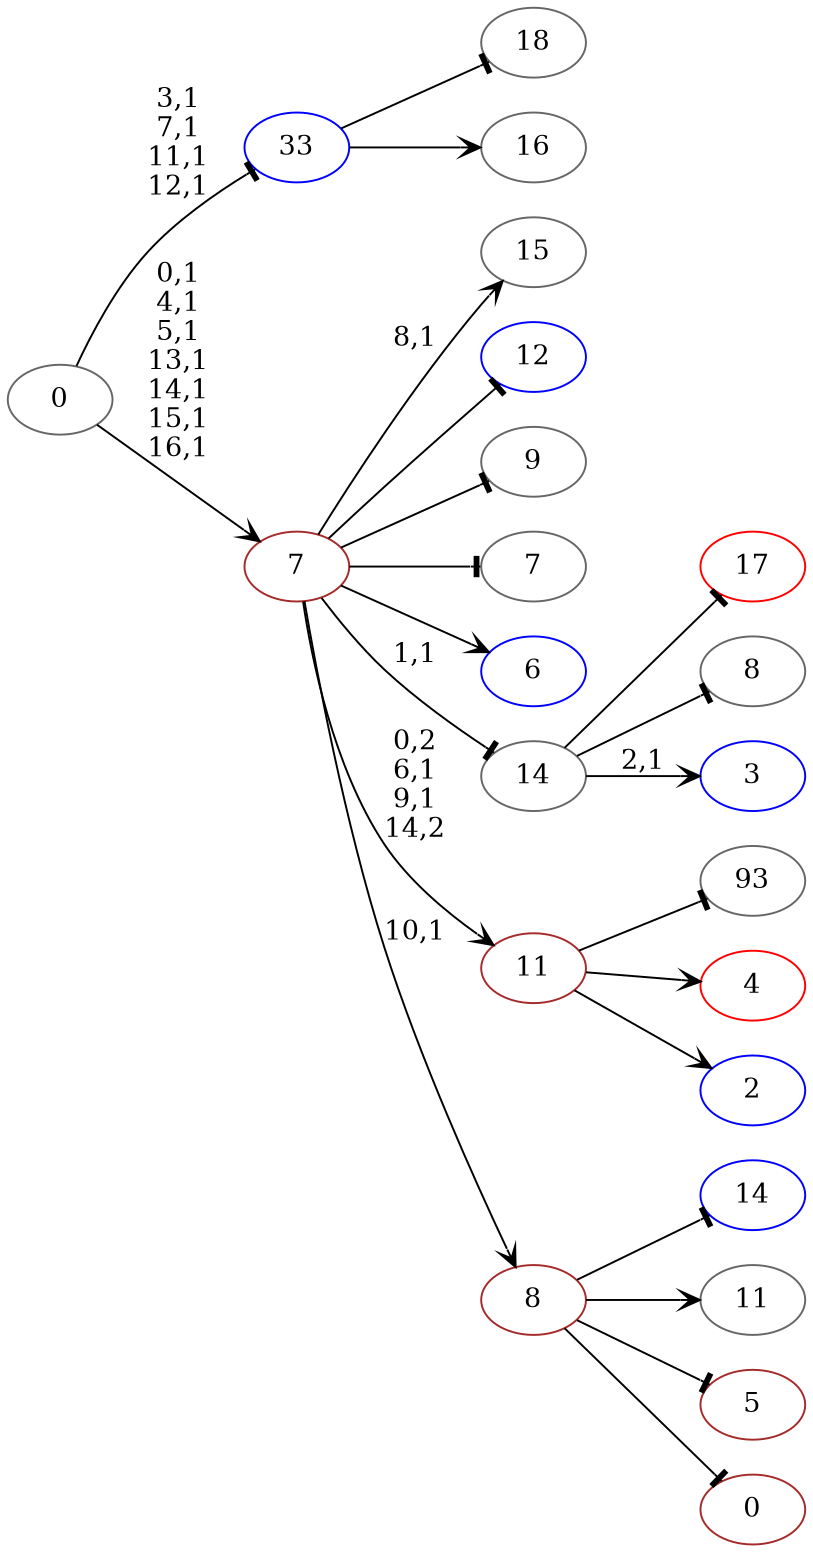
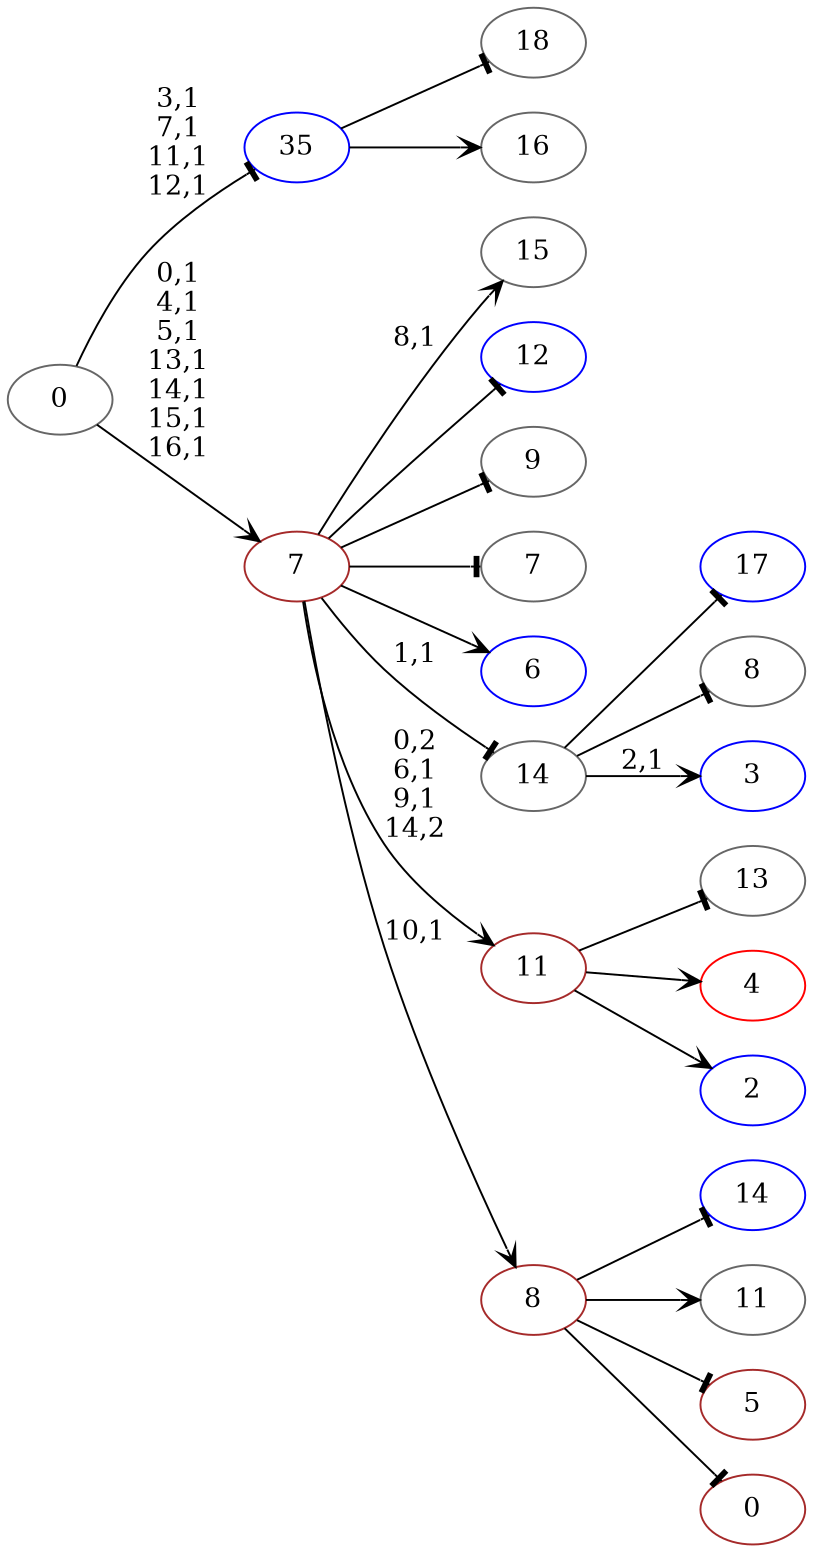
node "33": label "33" -> "35"
node "17": color red -> blue
node "93": label "93" -> "13"
